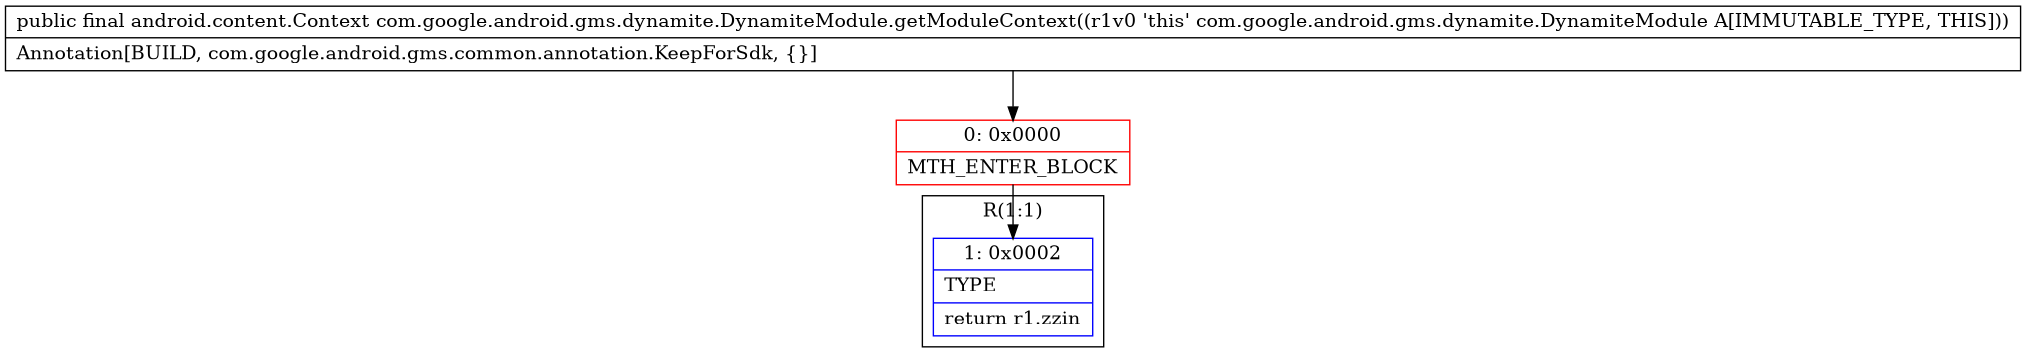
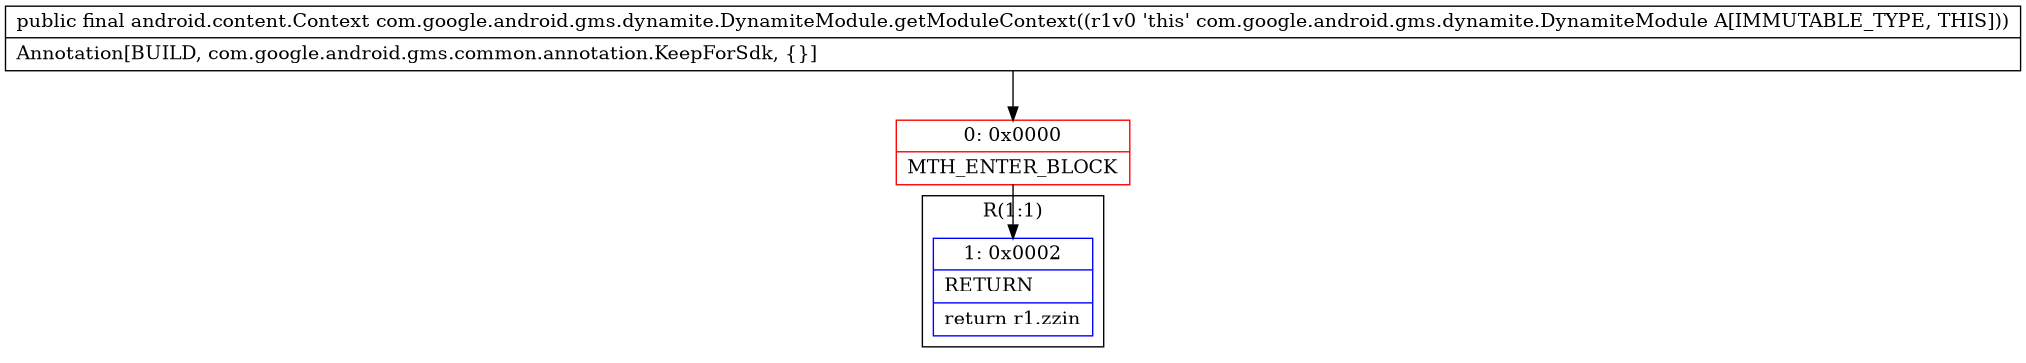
node "1: 0x0002": text "TYPE" -> "RETURN"
